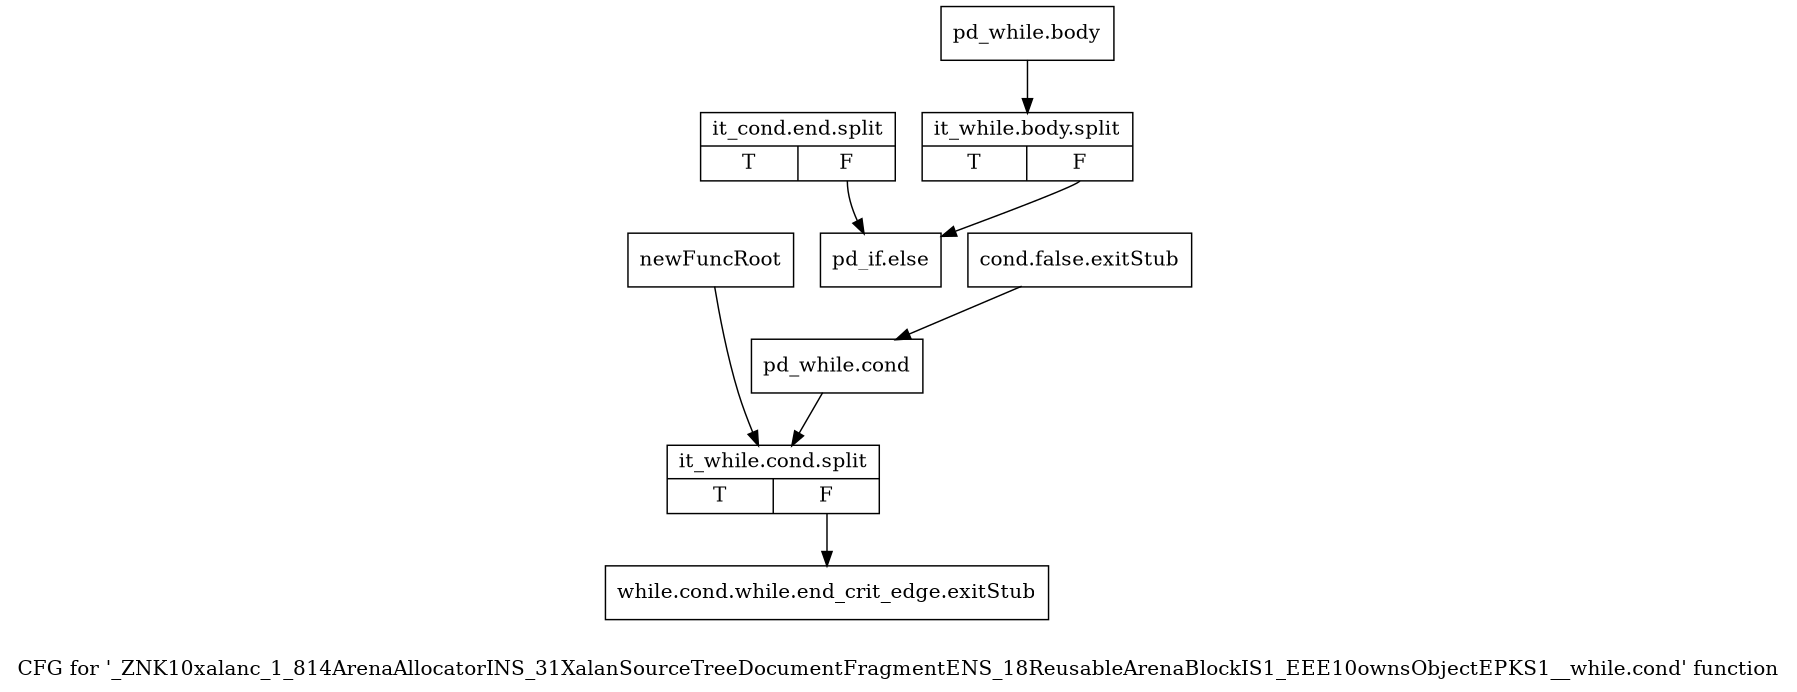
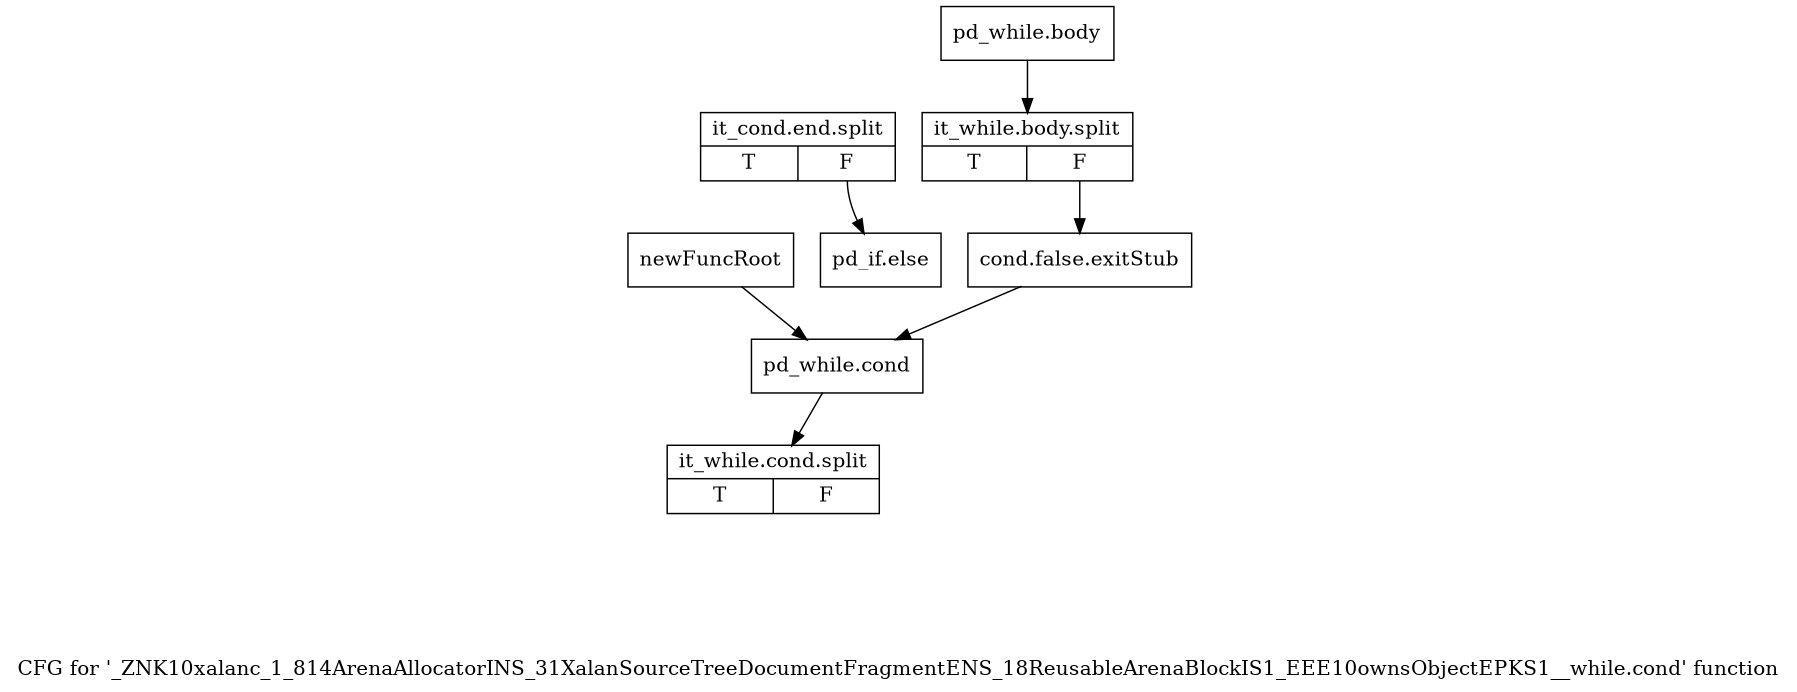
edge "it_while.body.split" -> "pd_if.else": now "it_while.body.split" -> "cond.false.exitStub"
edge "newFuncRoot" -> "it_while.cond.split": now "newFuncRoot" -> "pd_while.cond"
node "while.cond.while.end_crit_edge.exitStub": removed
